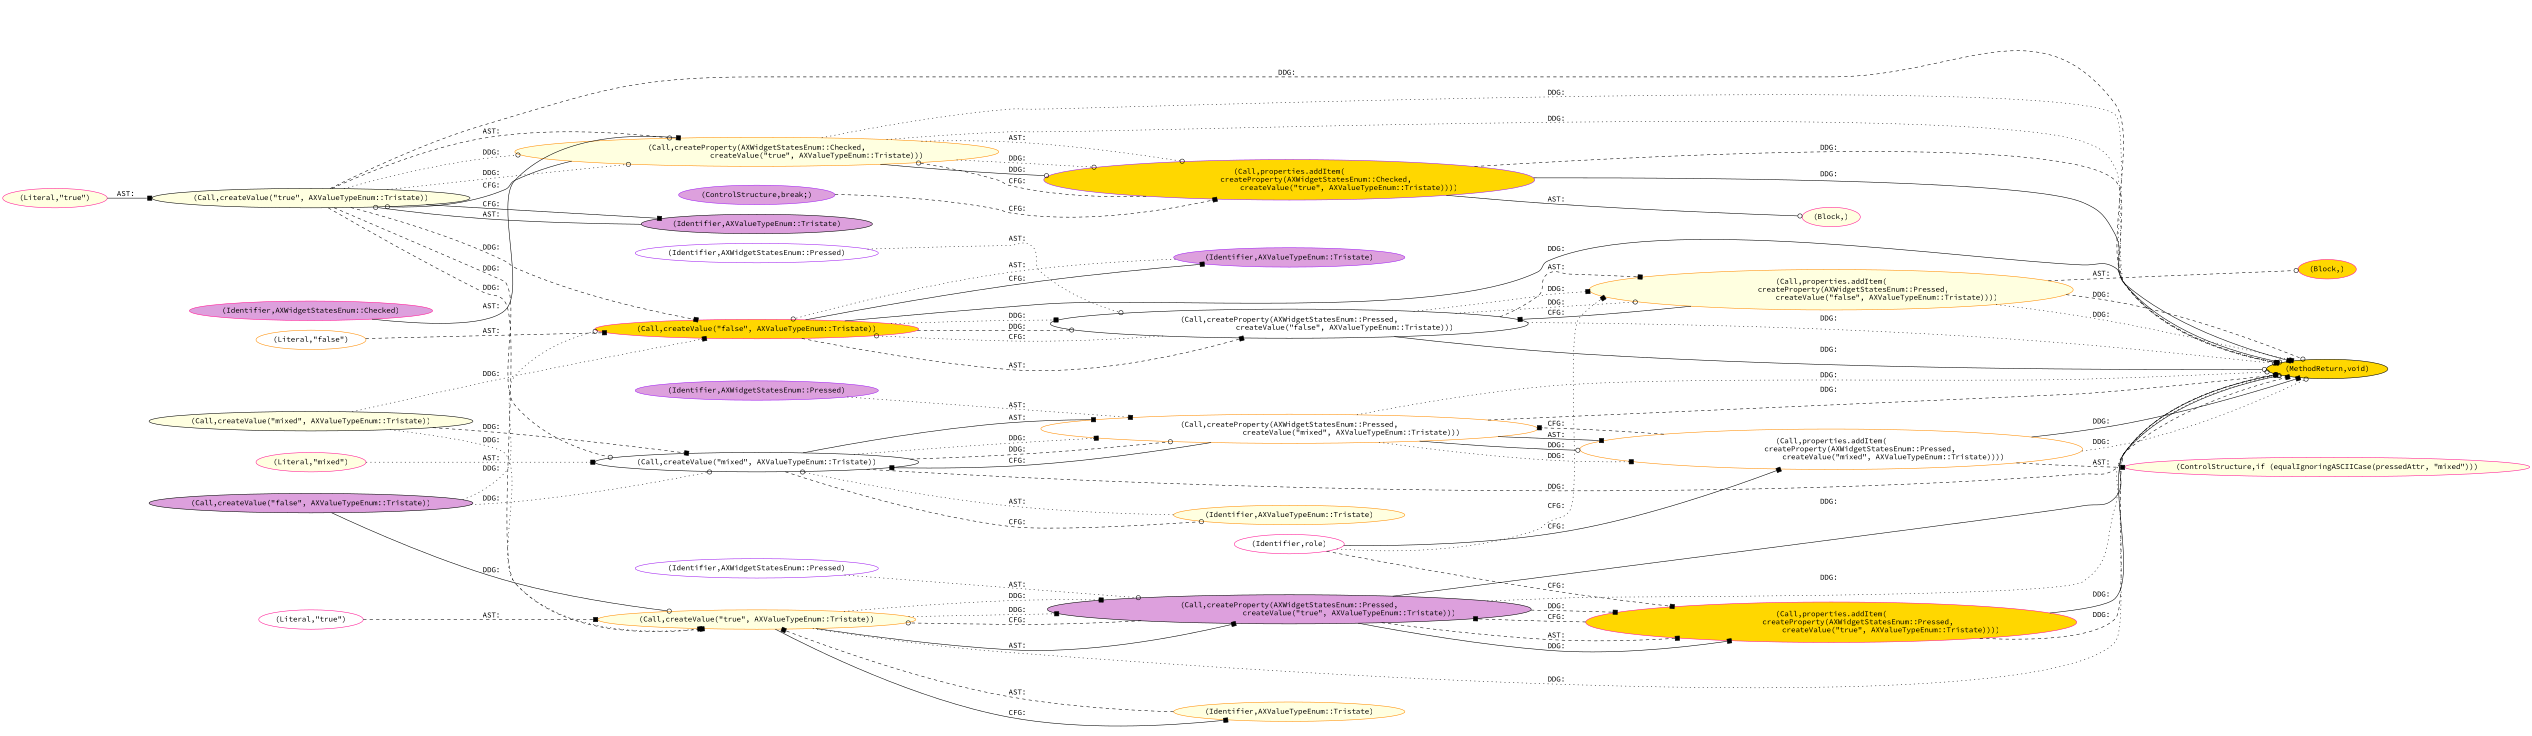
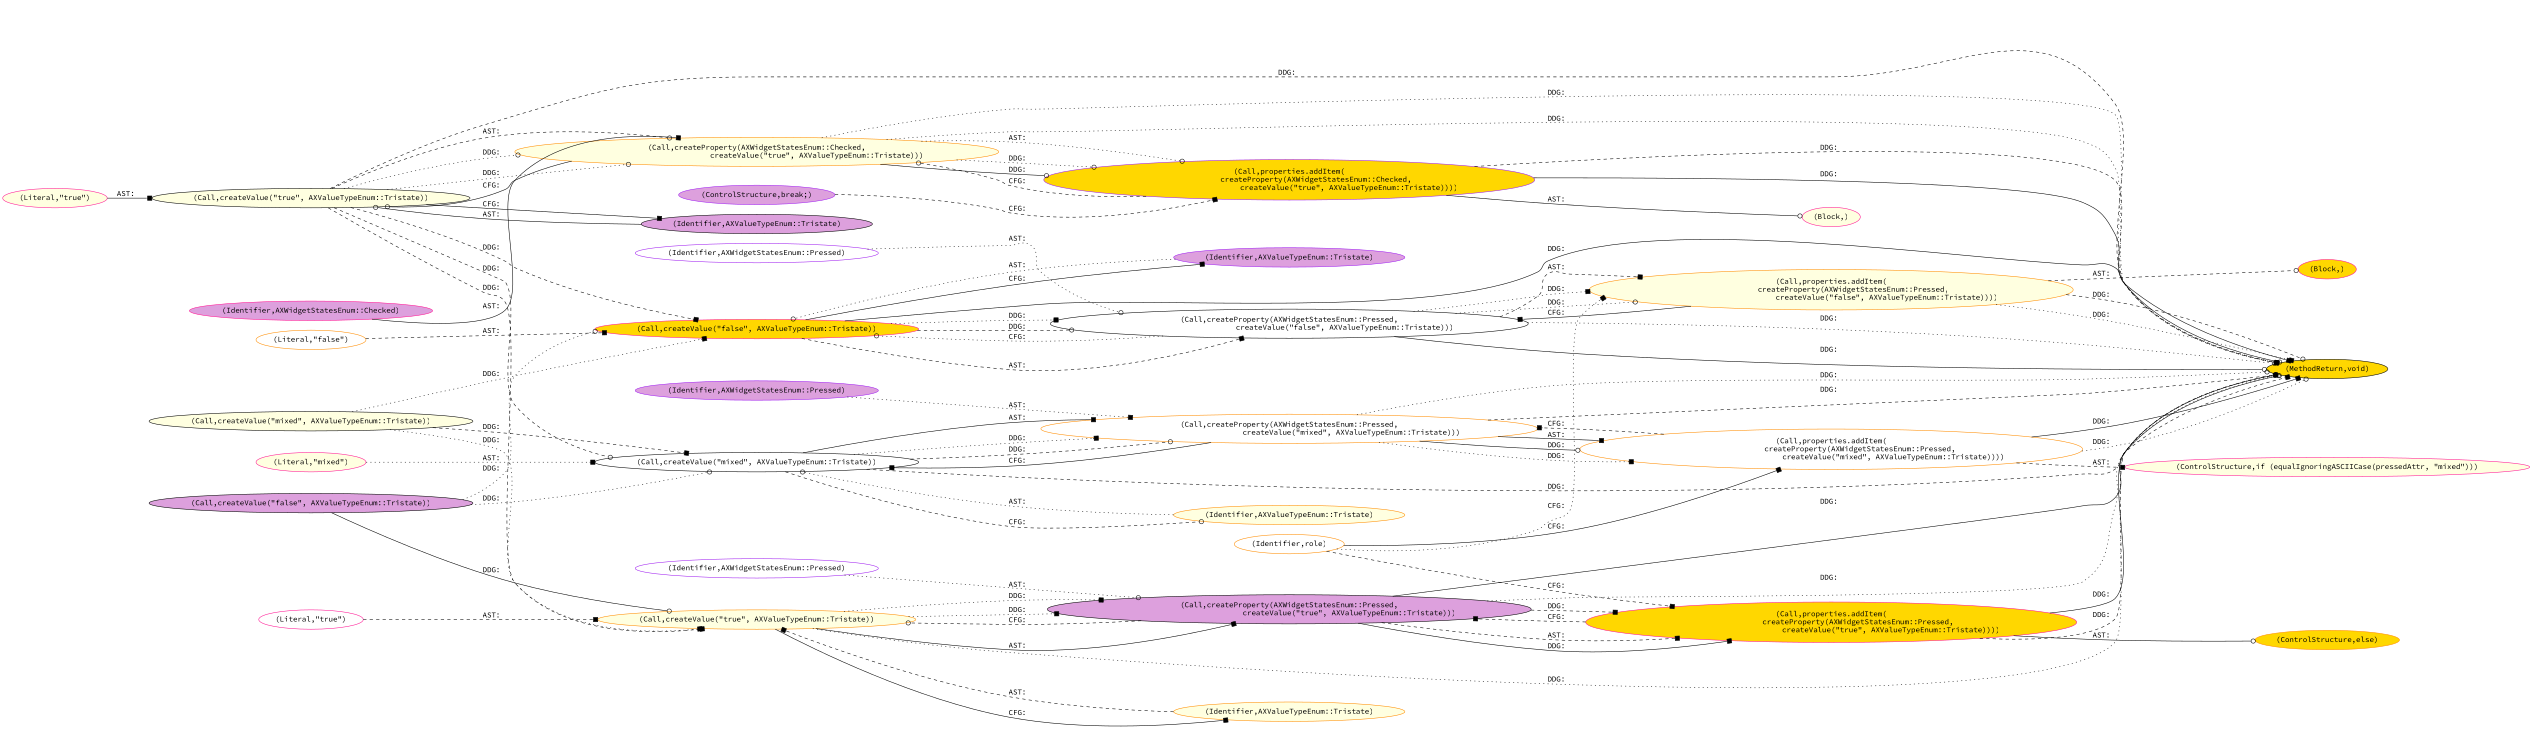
node "(Identifier,role)": color deeppink -> darkorange
node "(ControlStructure,else)": added
